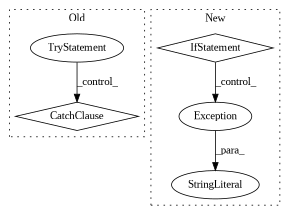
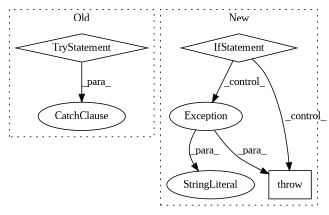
node "TryStatement": shape ellipse -> diamond
edge "TryStatement" -> "CatchClause": label "_control_" -> "_para_"
node "CatchClause": shape diamond -> ellipse
node "throw": added
